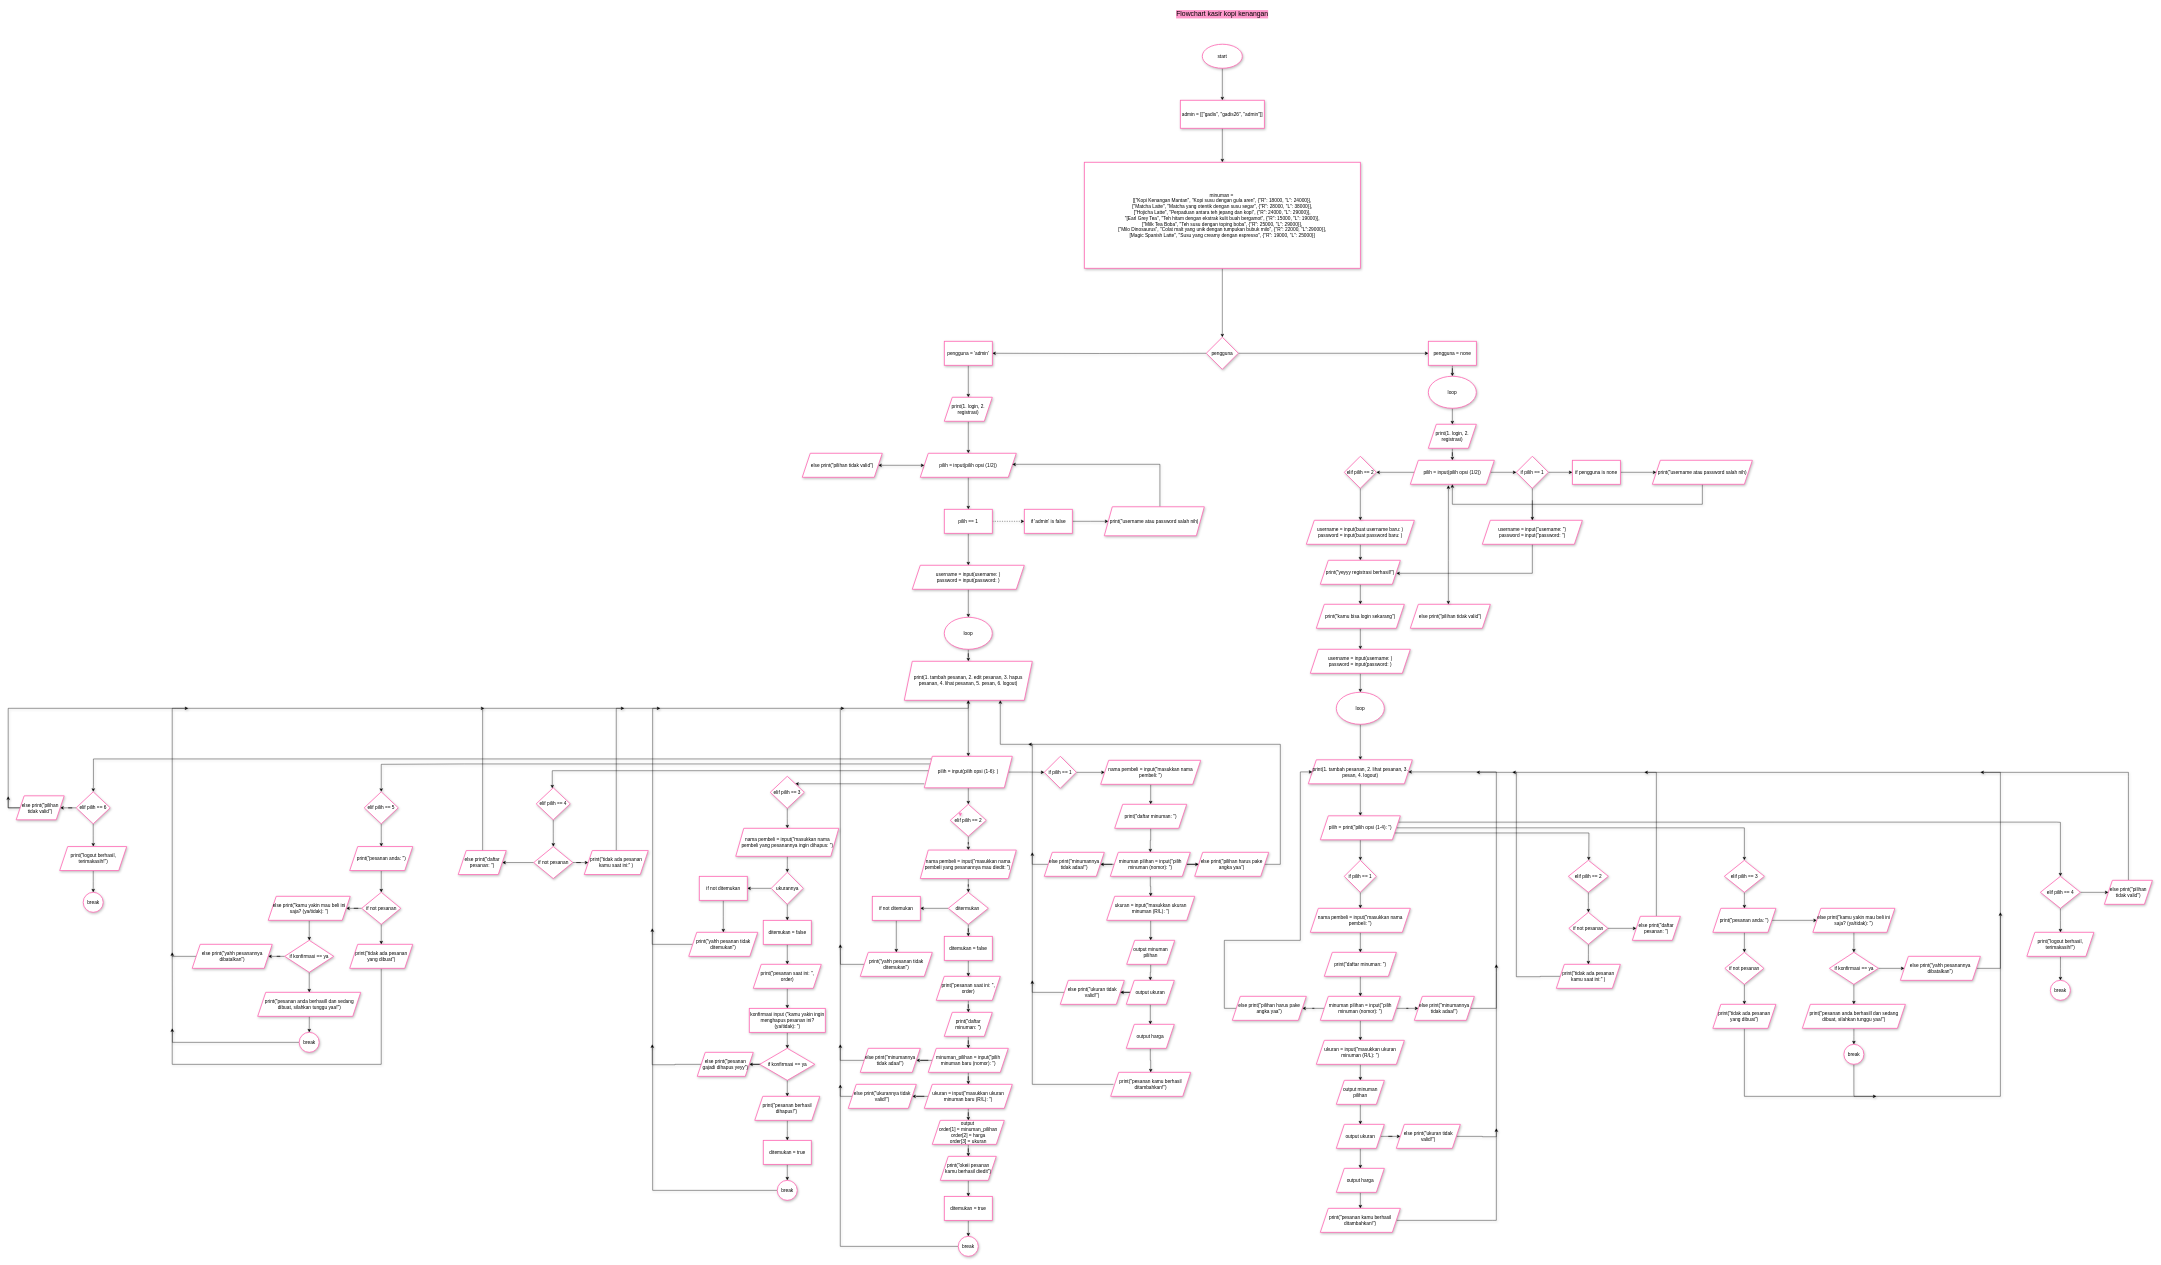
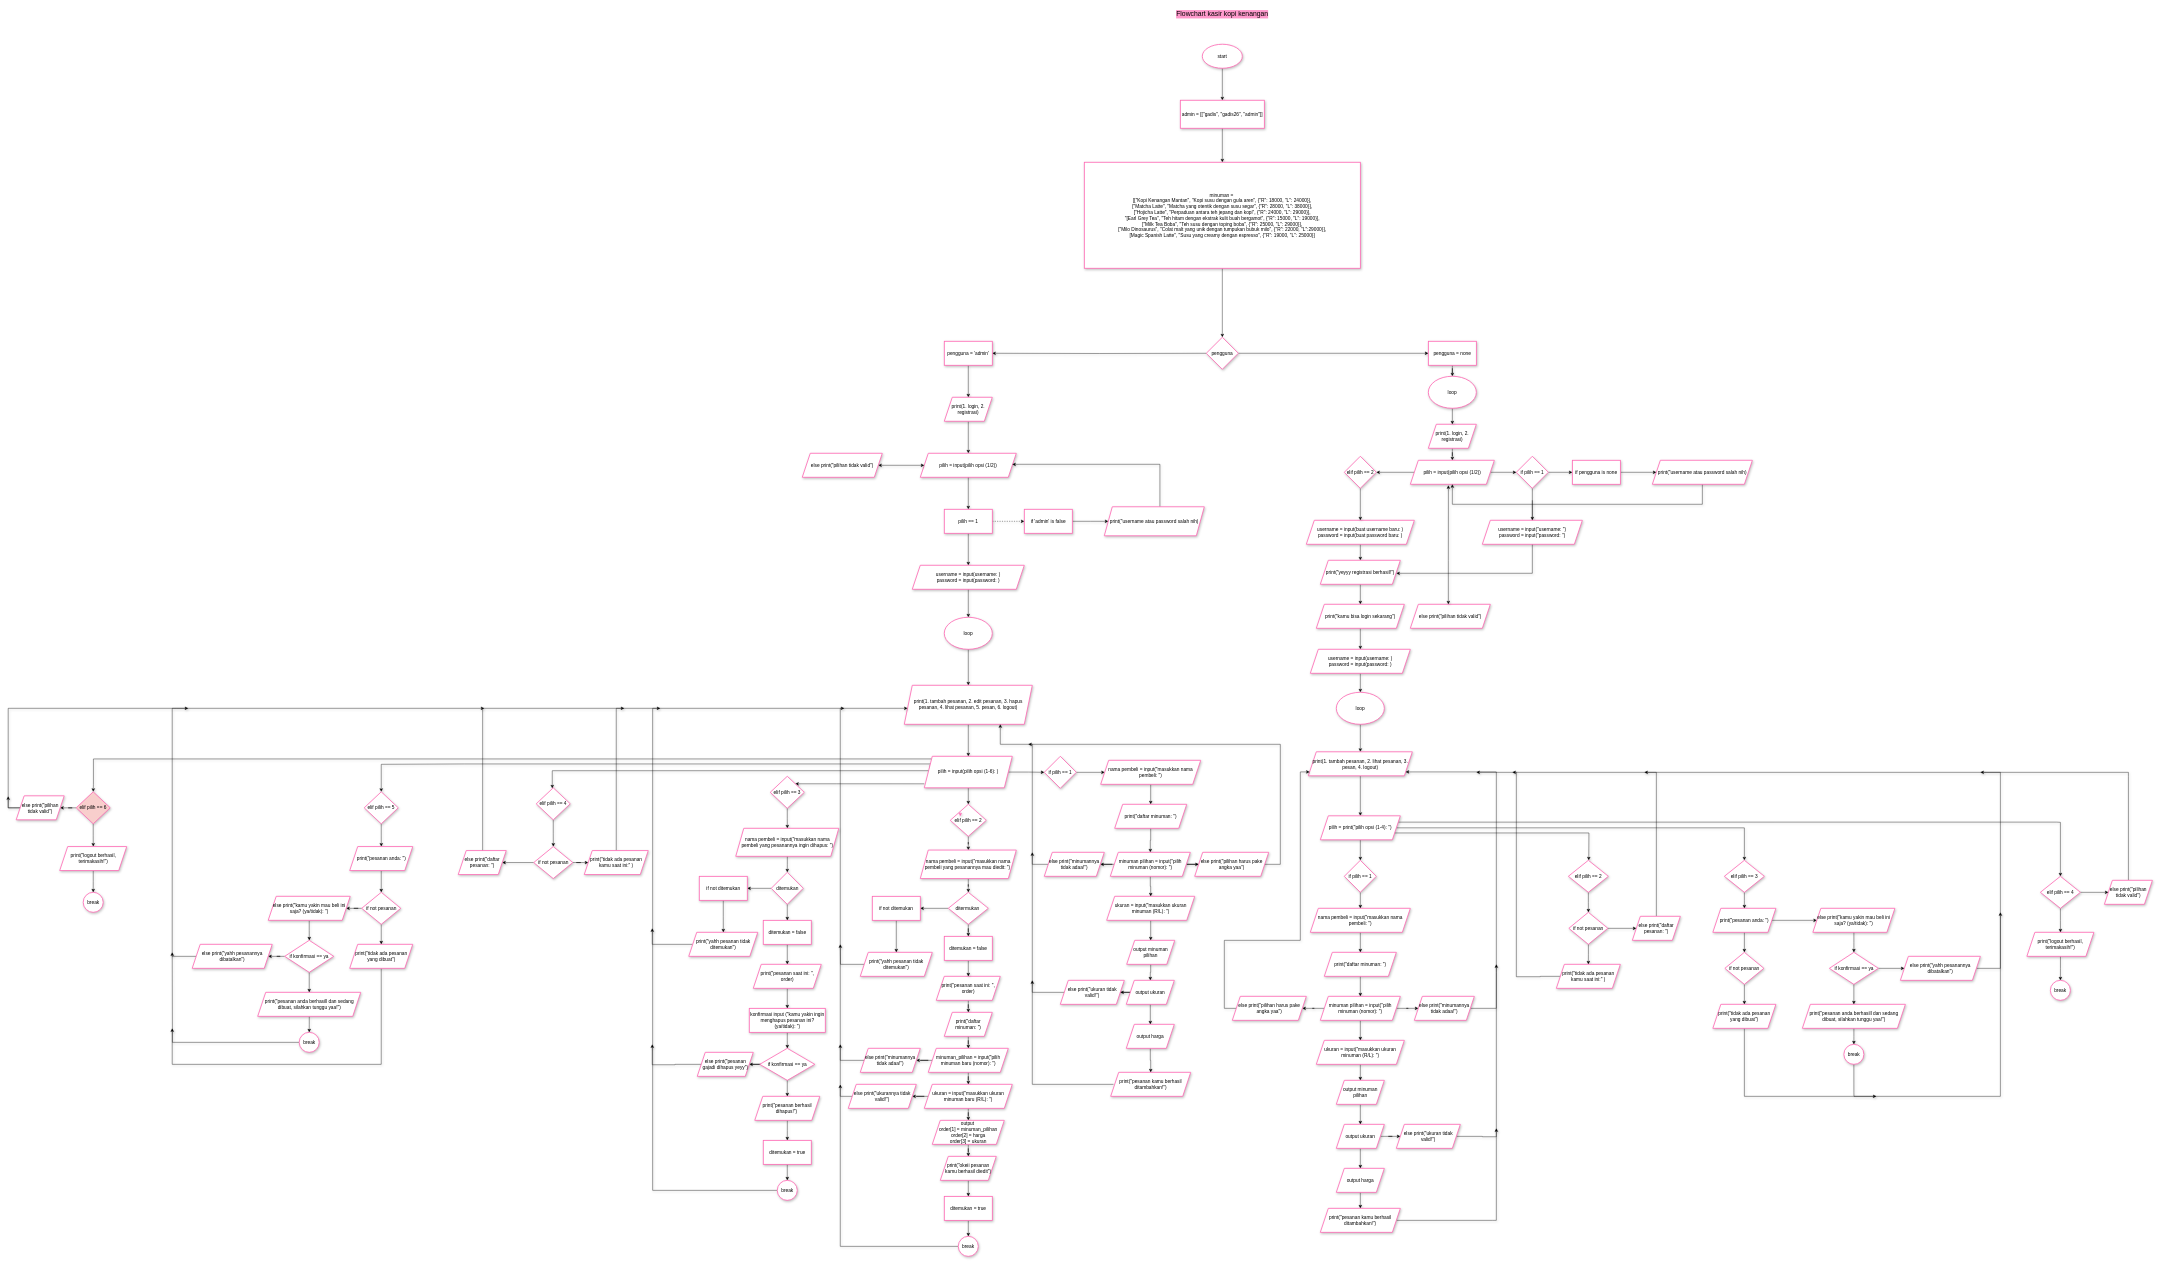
node "print(1. tambah pesanan, 2. edit pesanan, 3. hapus pesanan, 4. lihat pesanan, 5. pesan, 6. logout)": moved (968, 681) -> (968, 705)
node "print(1. tambah pesanan, 2. lihat pesanan, 3. pesan, 4. logout)": moved (1360, 772) -> (1360, 764)
node "elif pilih == 6": fillcolor #ffffff -> #f8cecc
node "ukurannya": label "ukurannya" -> "ditemukan"
